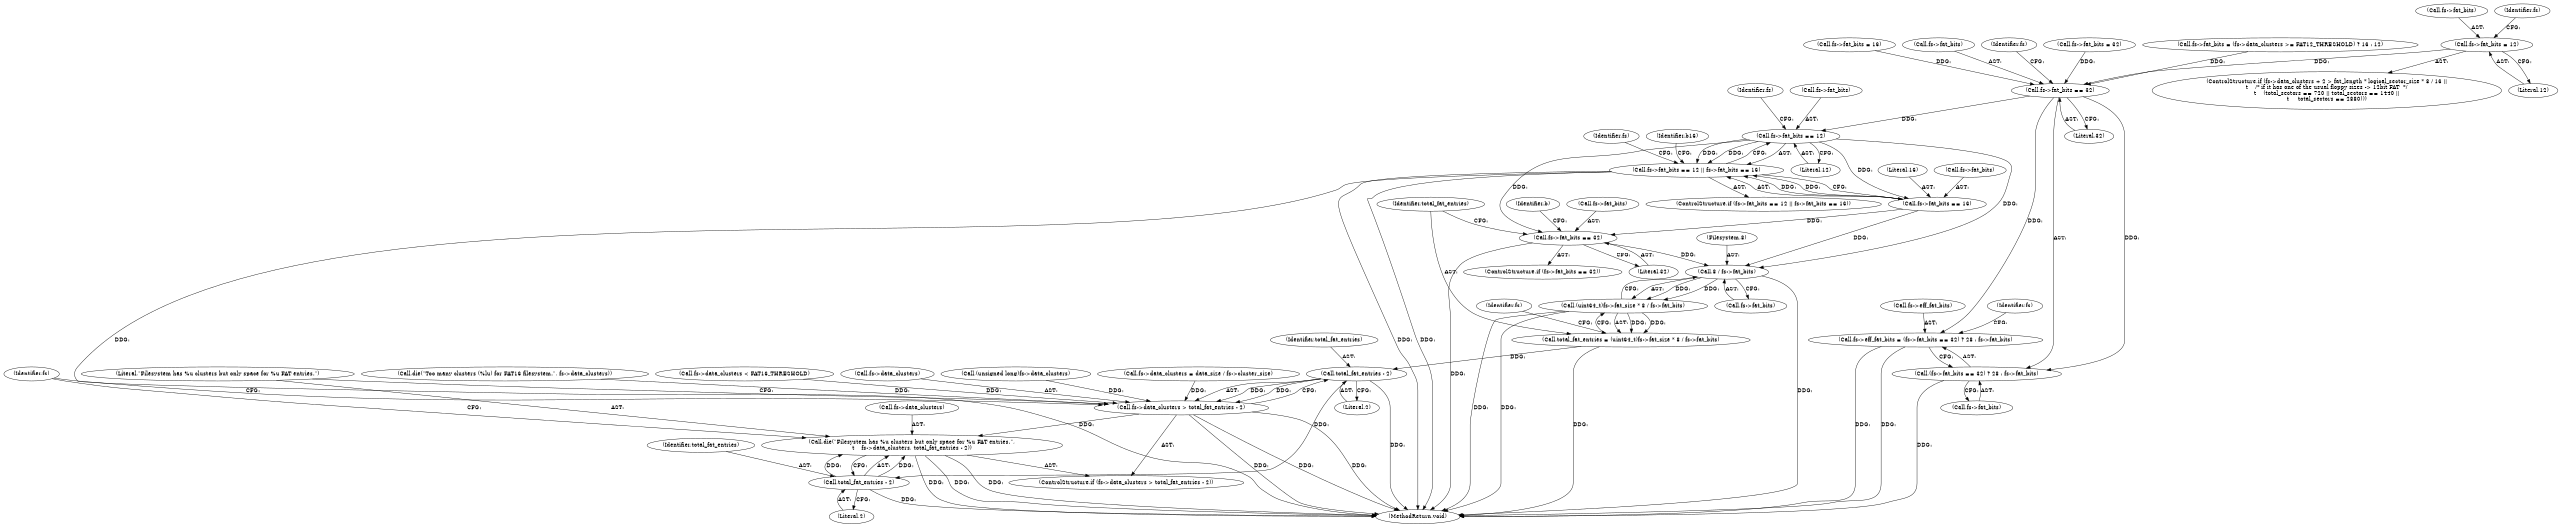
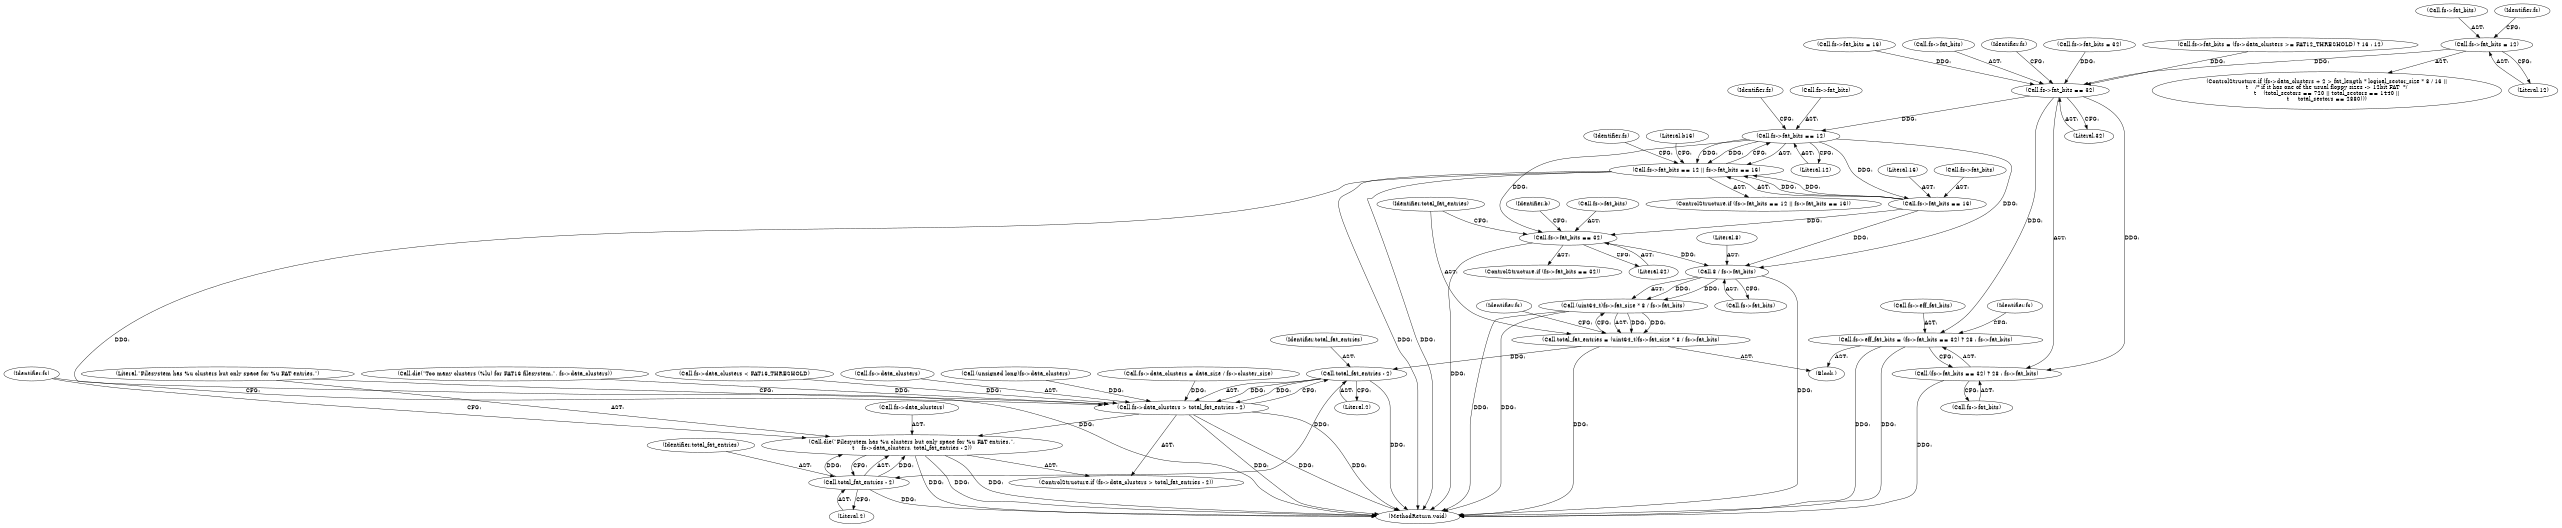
node "(Identifier,b16)": label "(Identifier,b16)" -> "(Literal,b16)"
edge "(Call,fs->fat_bits == 12 || fs->fat_bits == 16)" -> "(Call,fs->fat_bits == 16)": removed, label "CFG:"
node "(Filesystem,8)": label "(Filesystem,8)" -> "(Literal,8)"
edge "(Call,(uint64_t)fs->fat_size * 8 / fs->fat_bits)" -> "(Call,8 / fs->fat_bits)": removed, label "CFG:"
node "(Block,)": added
